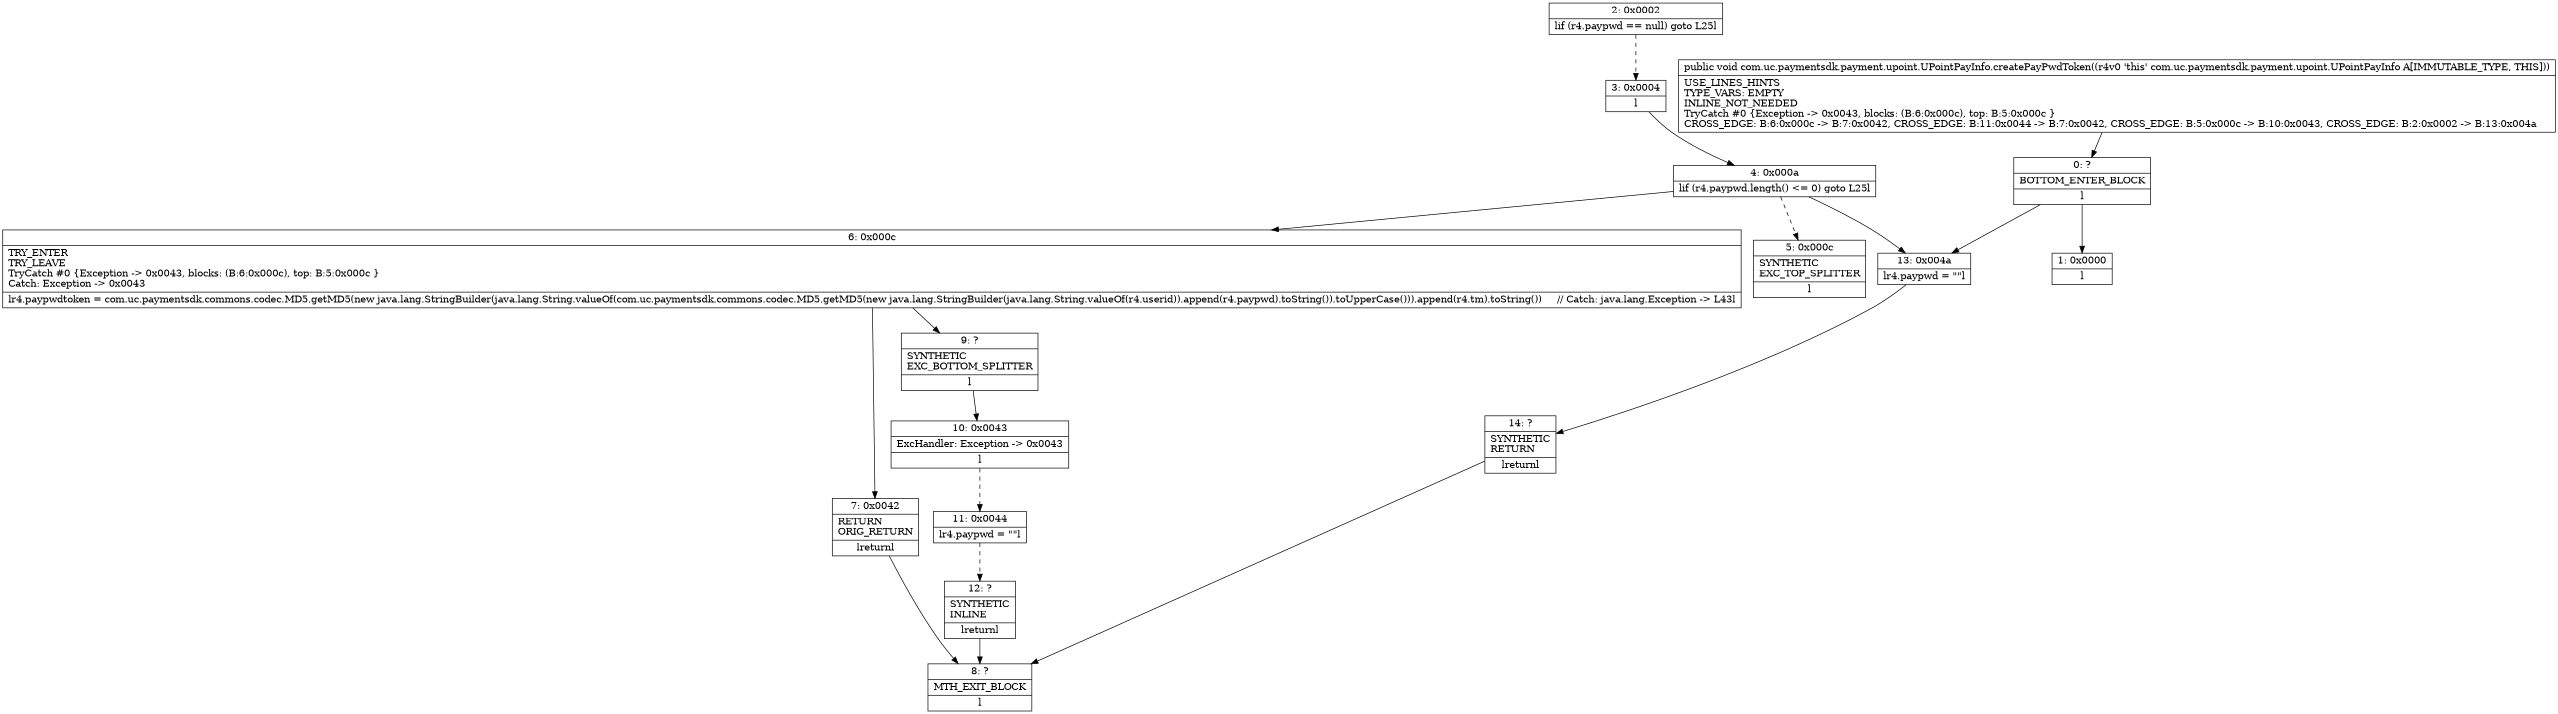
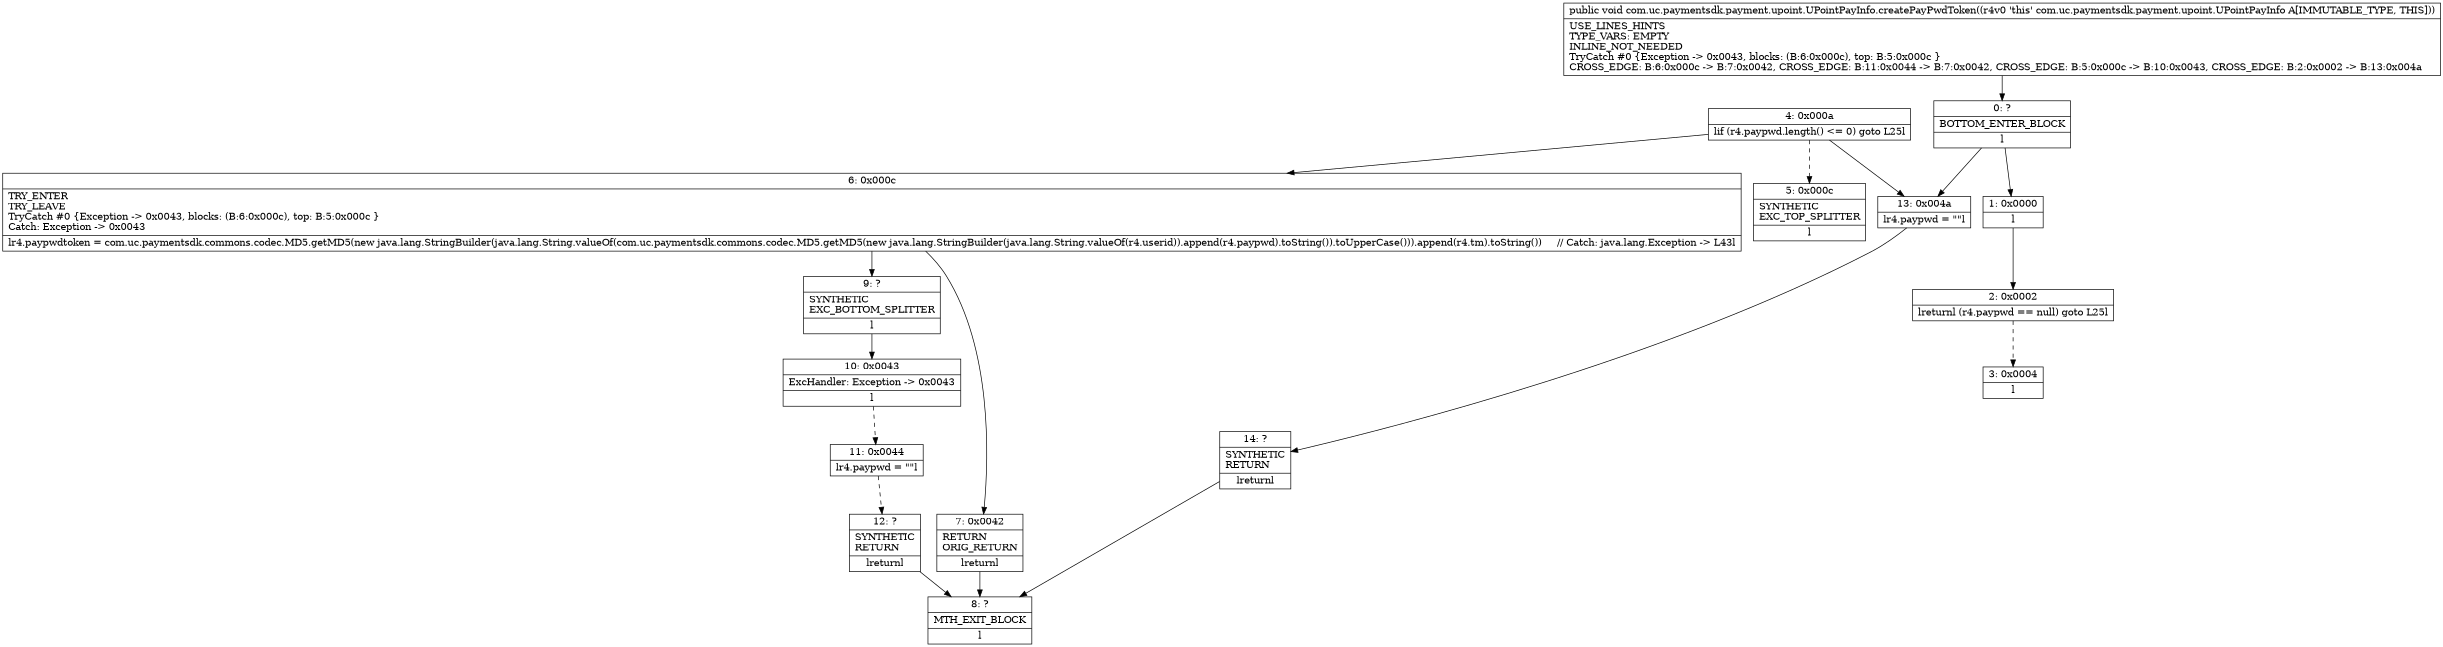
node "2: 0x0002": text "lif (r4.paypwd == null) goto L25l" -> "lreturnl (r4.paypwd == null) goto L25l"
edge "3: 0x0004" -> "4: 0x000a": removed
edge "1: 0x0000" -> "2: 0x0002": added
node "12: ?": text "INLINE" -> "RETURN"
